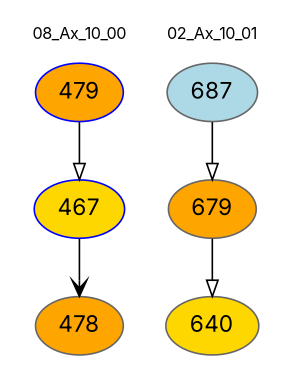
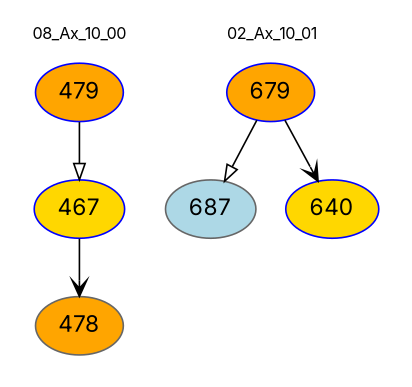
edge "687" -> "679": reversed
node "679": color gray40 -> blue
edge "679" -> "640": arrowhead onormal -> vee
node "640": color gray40 -> blue
